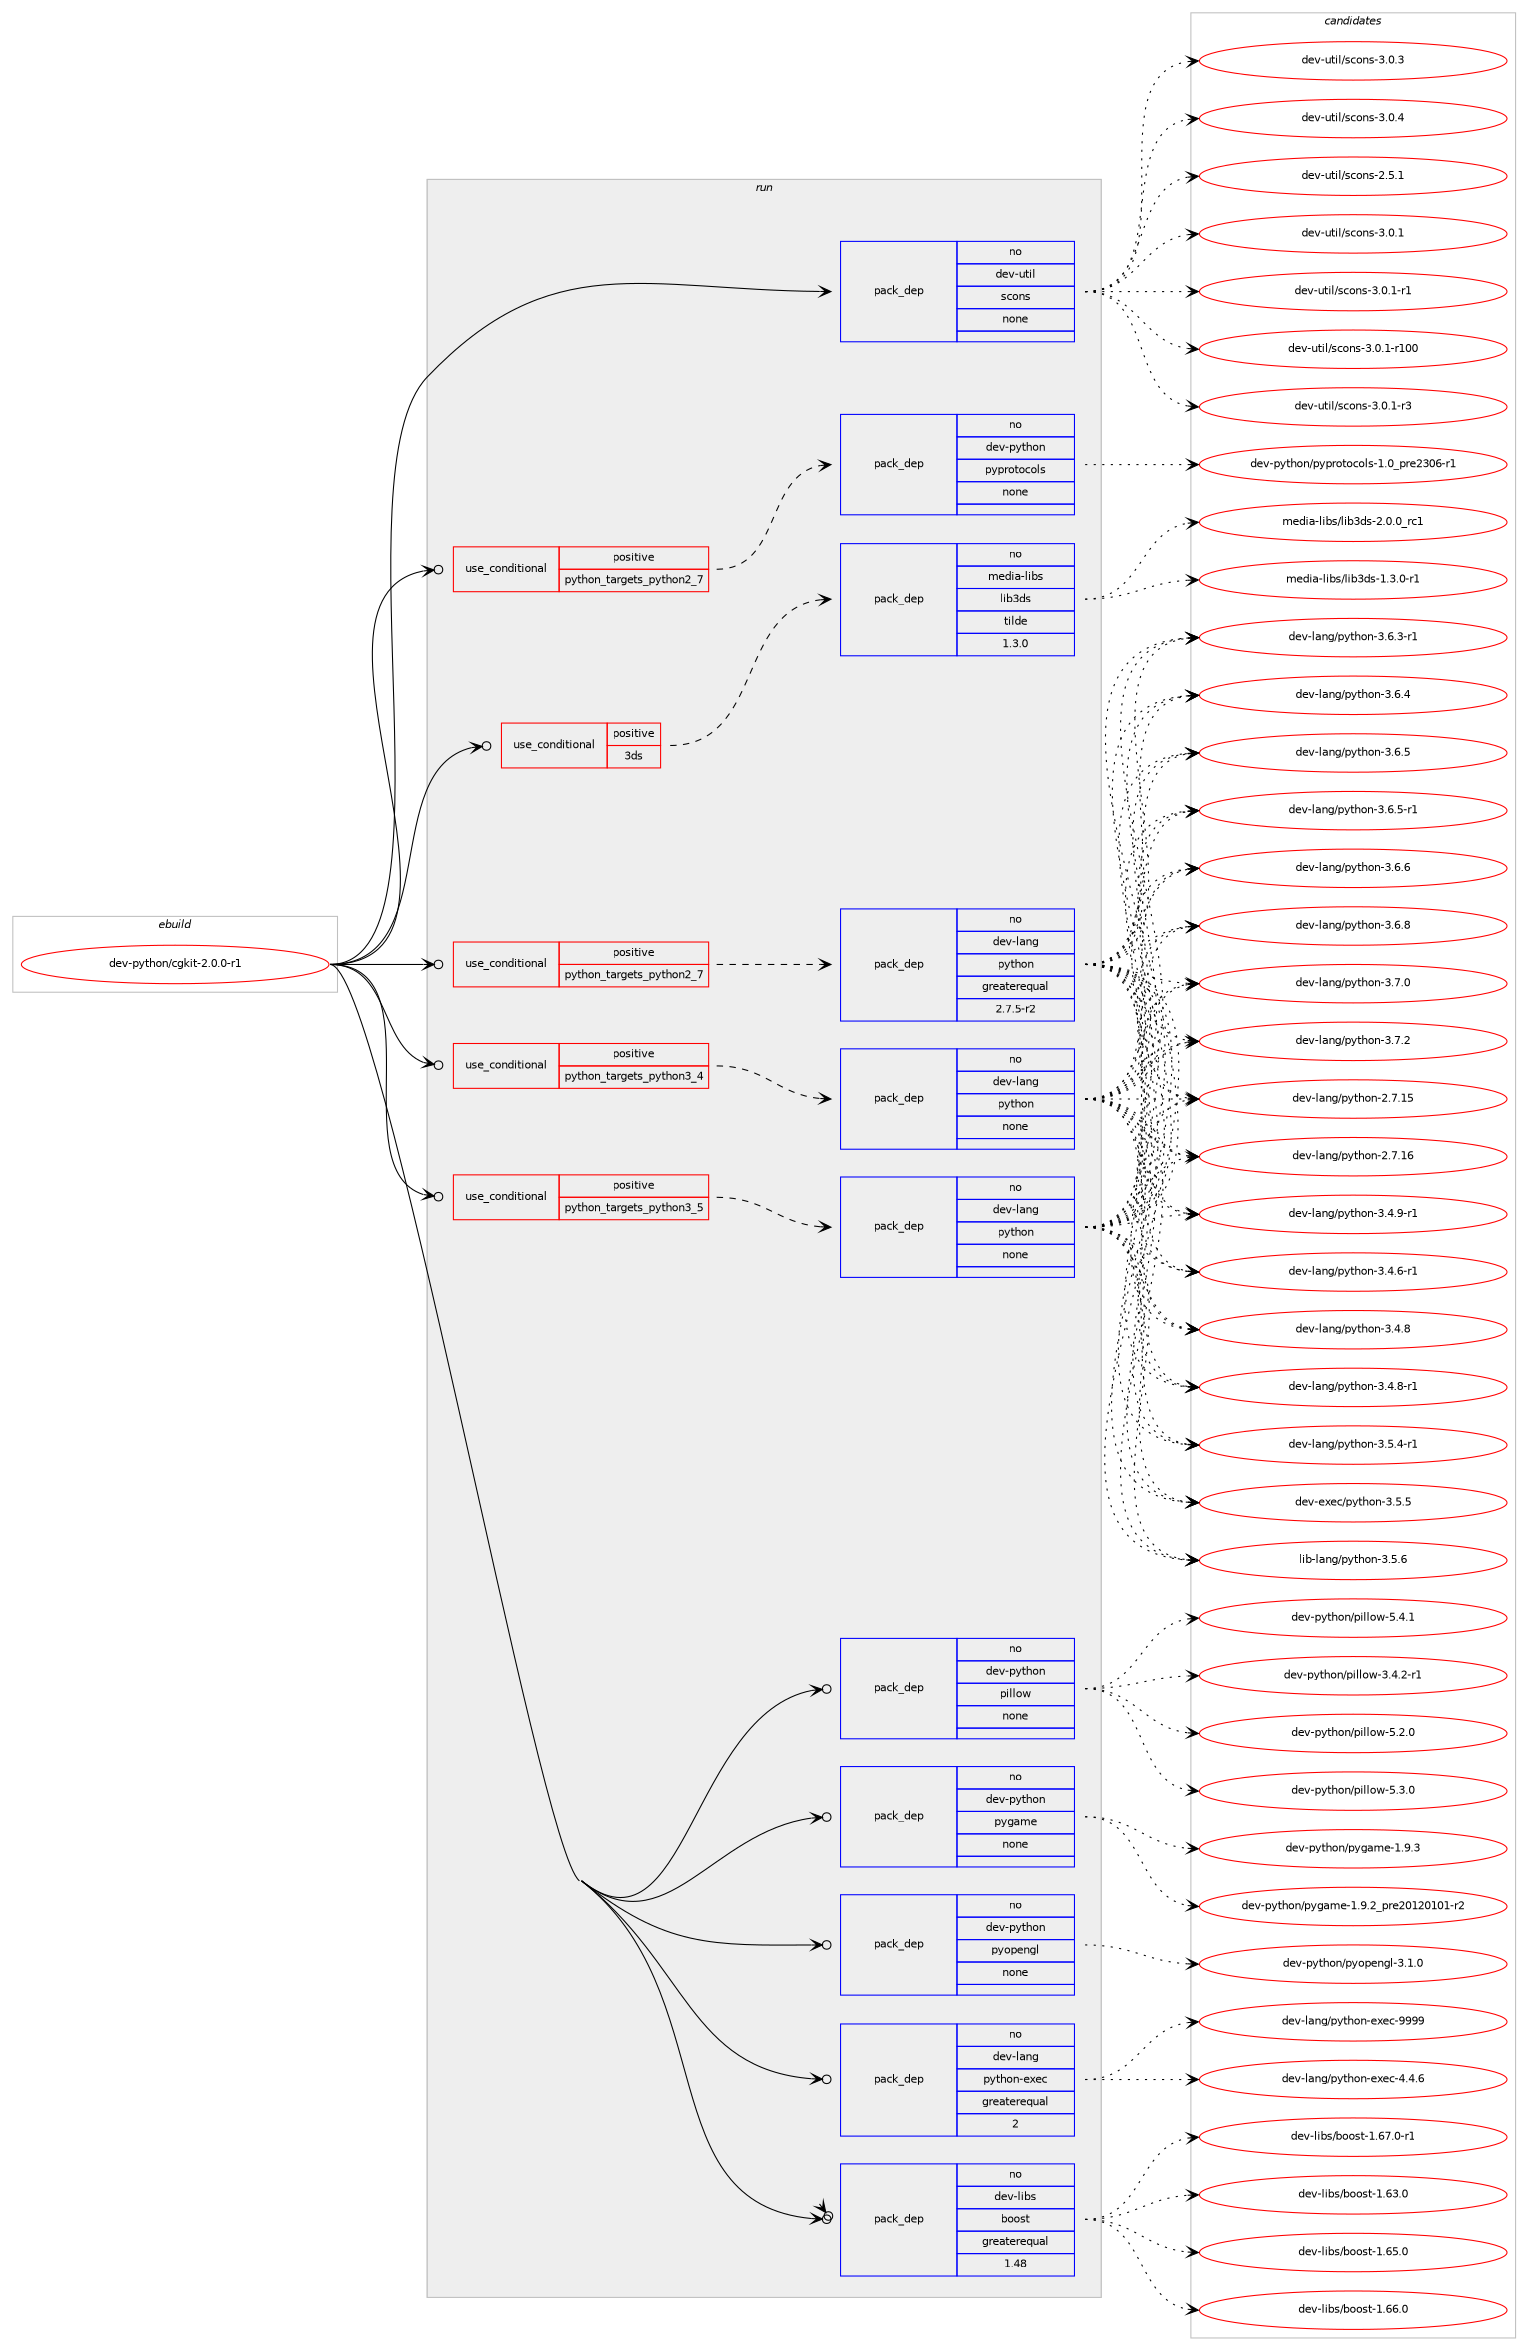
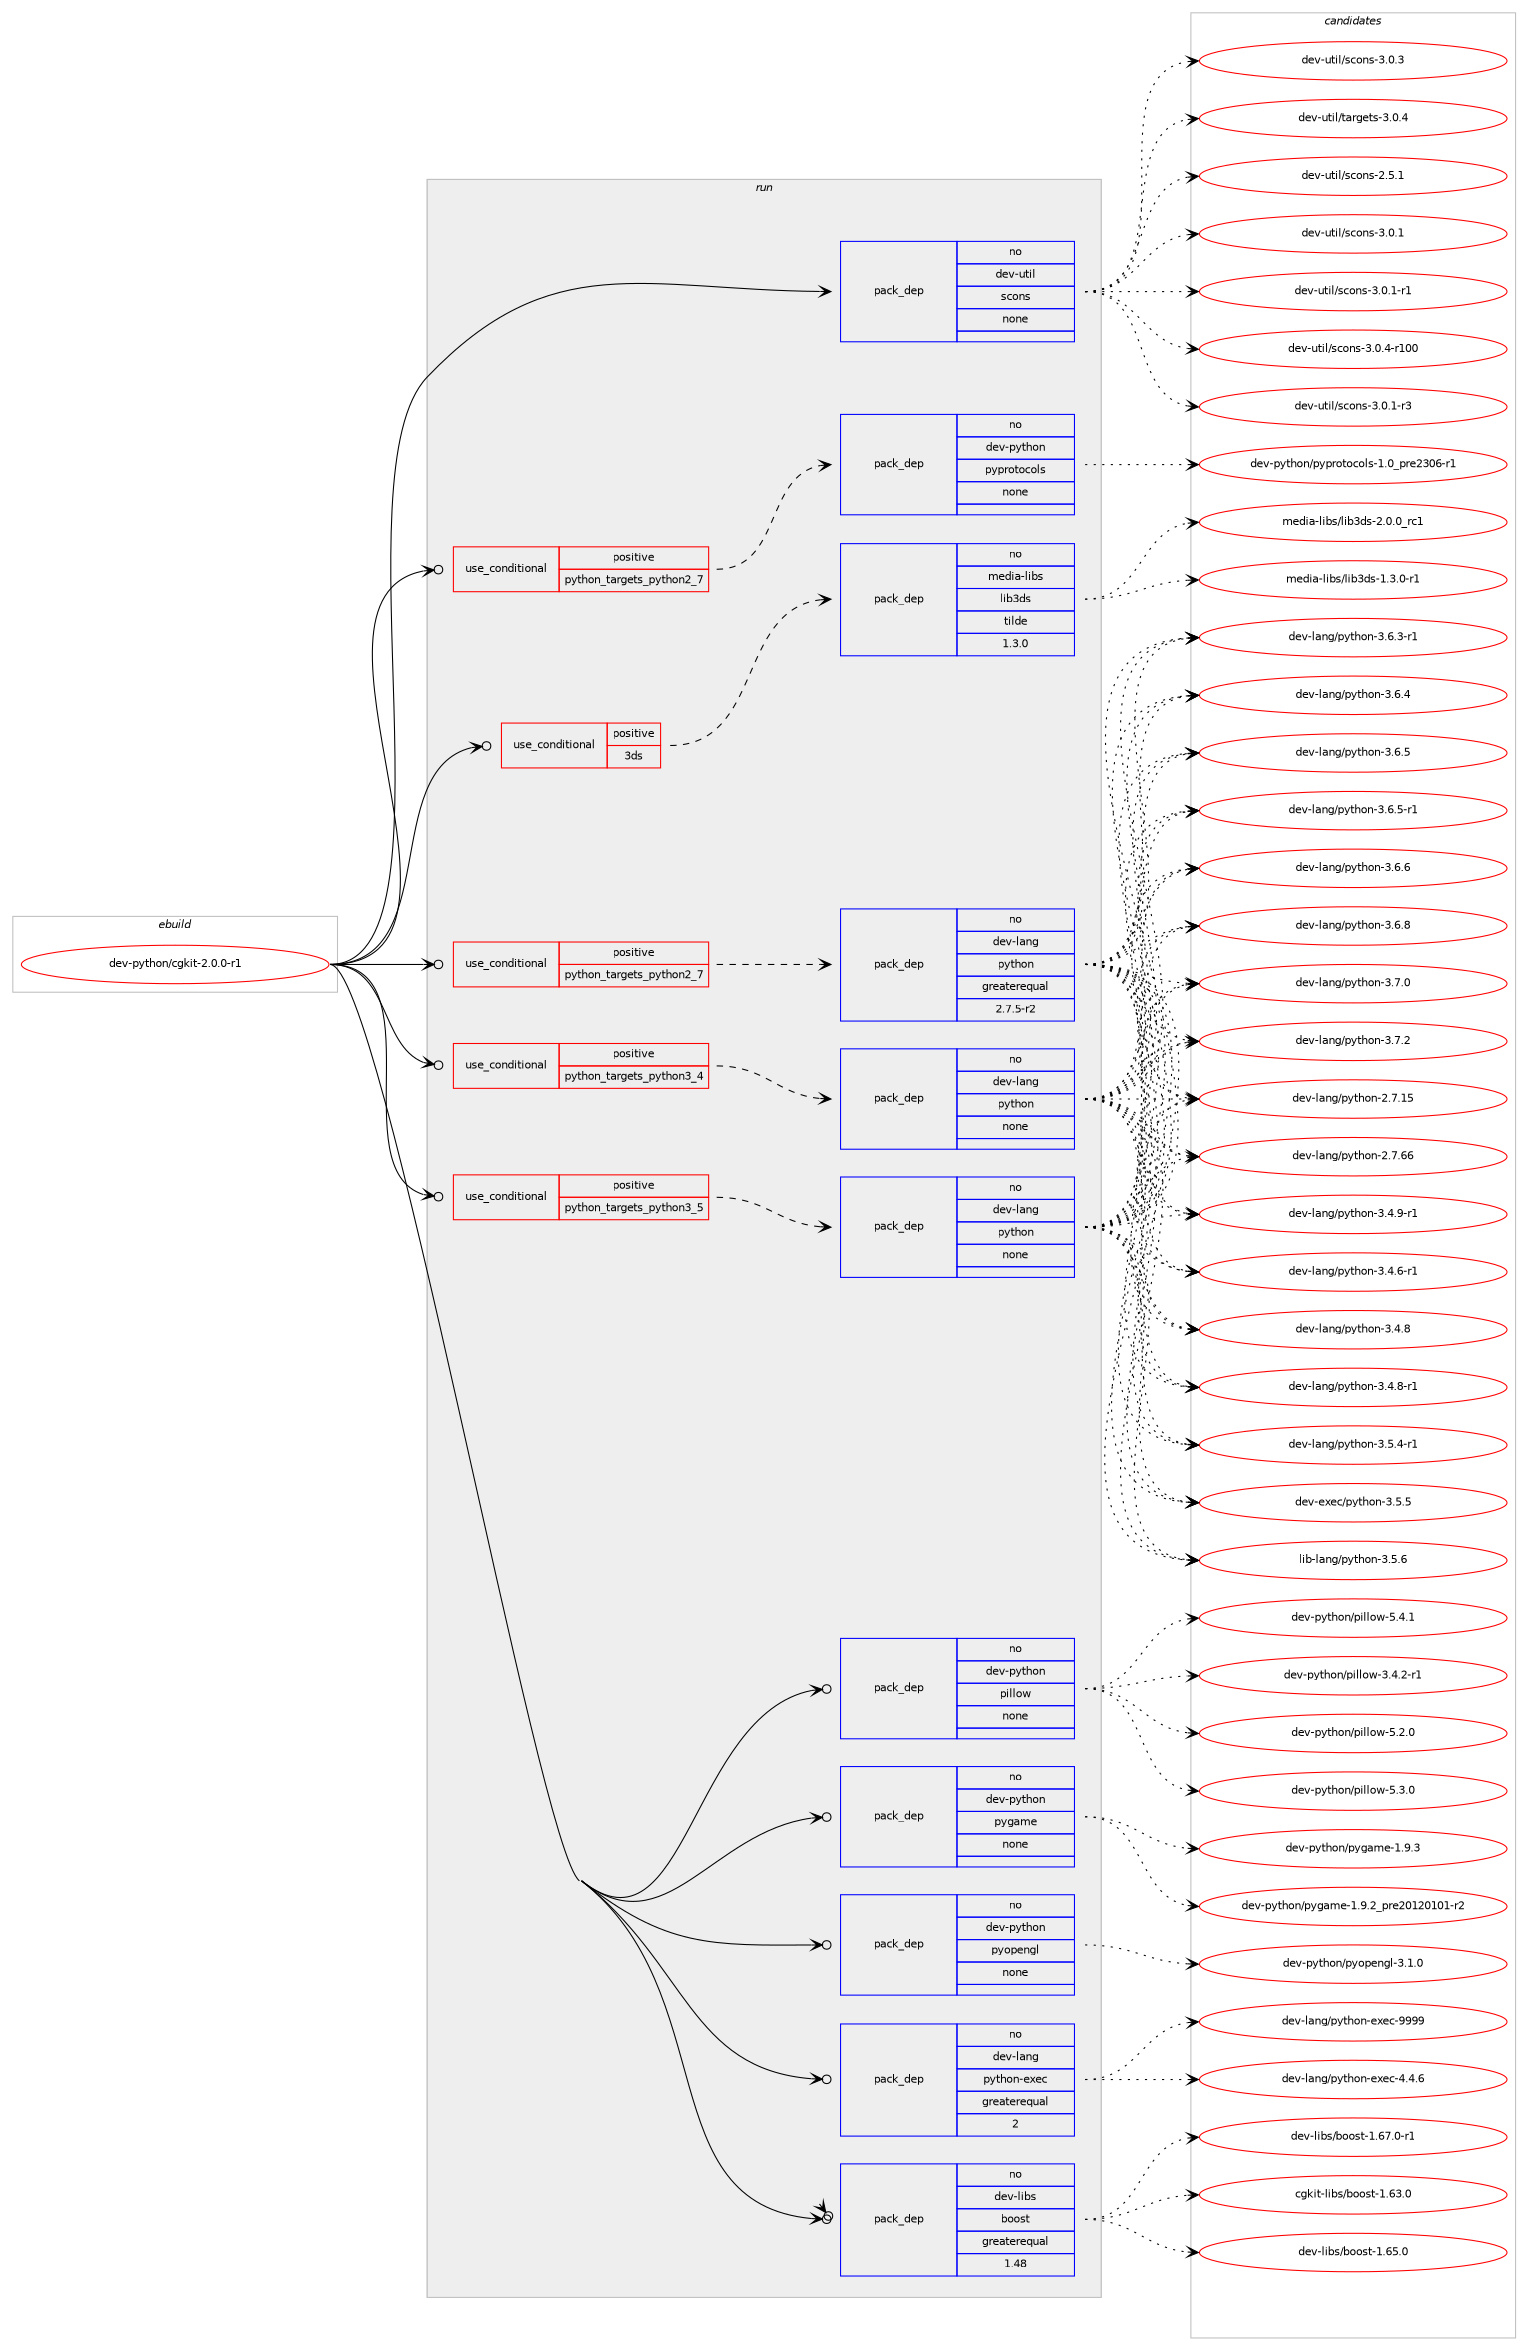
node "dev-util/scons-3.0.4": label "dev-util/scons-3.0.4" -> "dev-util/targets-3.0.4"
node "dev-util/scons-3.0.1-r100": label "dev-util/scons-3.0.1-r100" -> "dev-util/scons-3.0.4-r100"
node "dev-lang/python-2.7.16": label "dev-lang/python-2.7.16" -> "dev-lang/python-2.7.66"
node "dev-libs/boost-1.63.0": label "dev-libs/boost-1.63.0" -> "cgkit-libs/boost-1.63.0"
node "dev-libs/boost-1.66.0": removed
